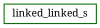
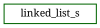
node "linked_linked_s": label "linked_linked_s" -> "linked_list_s"
